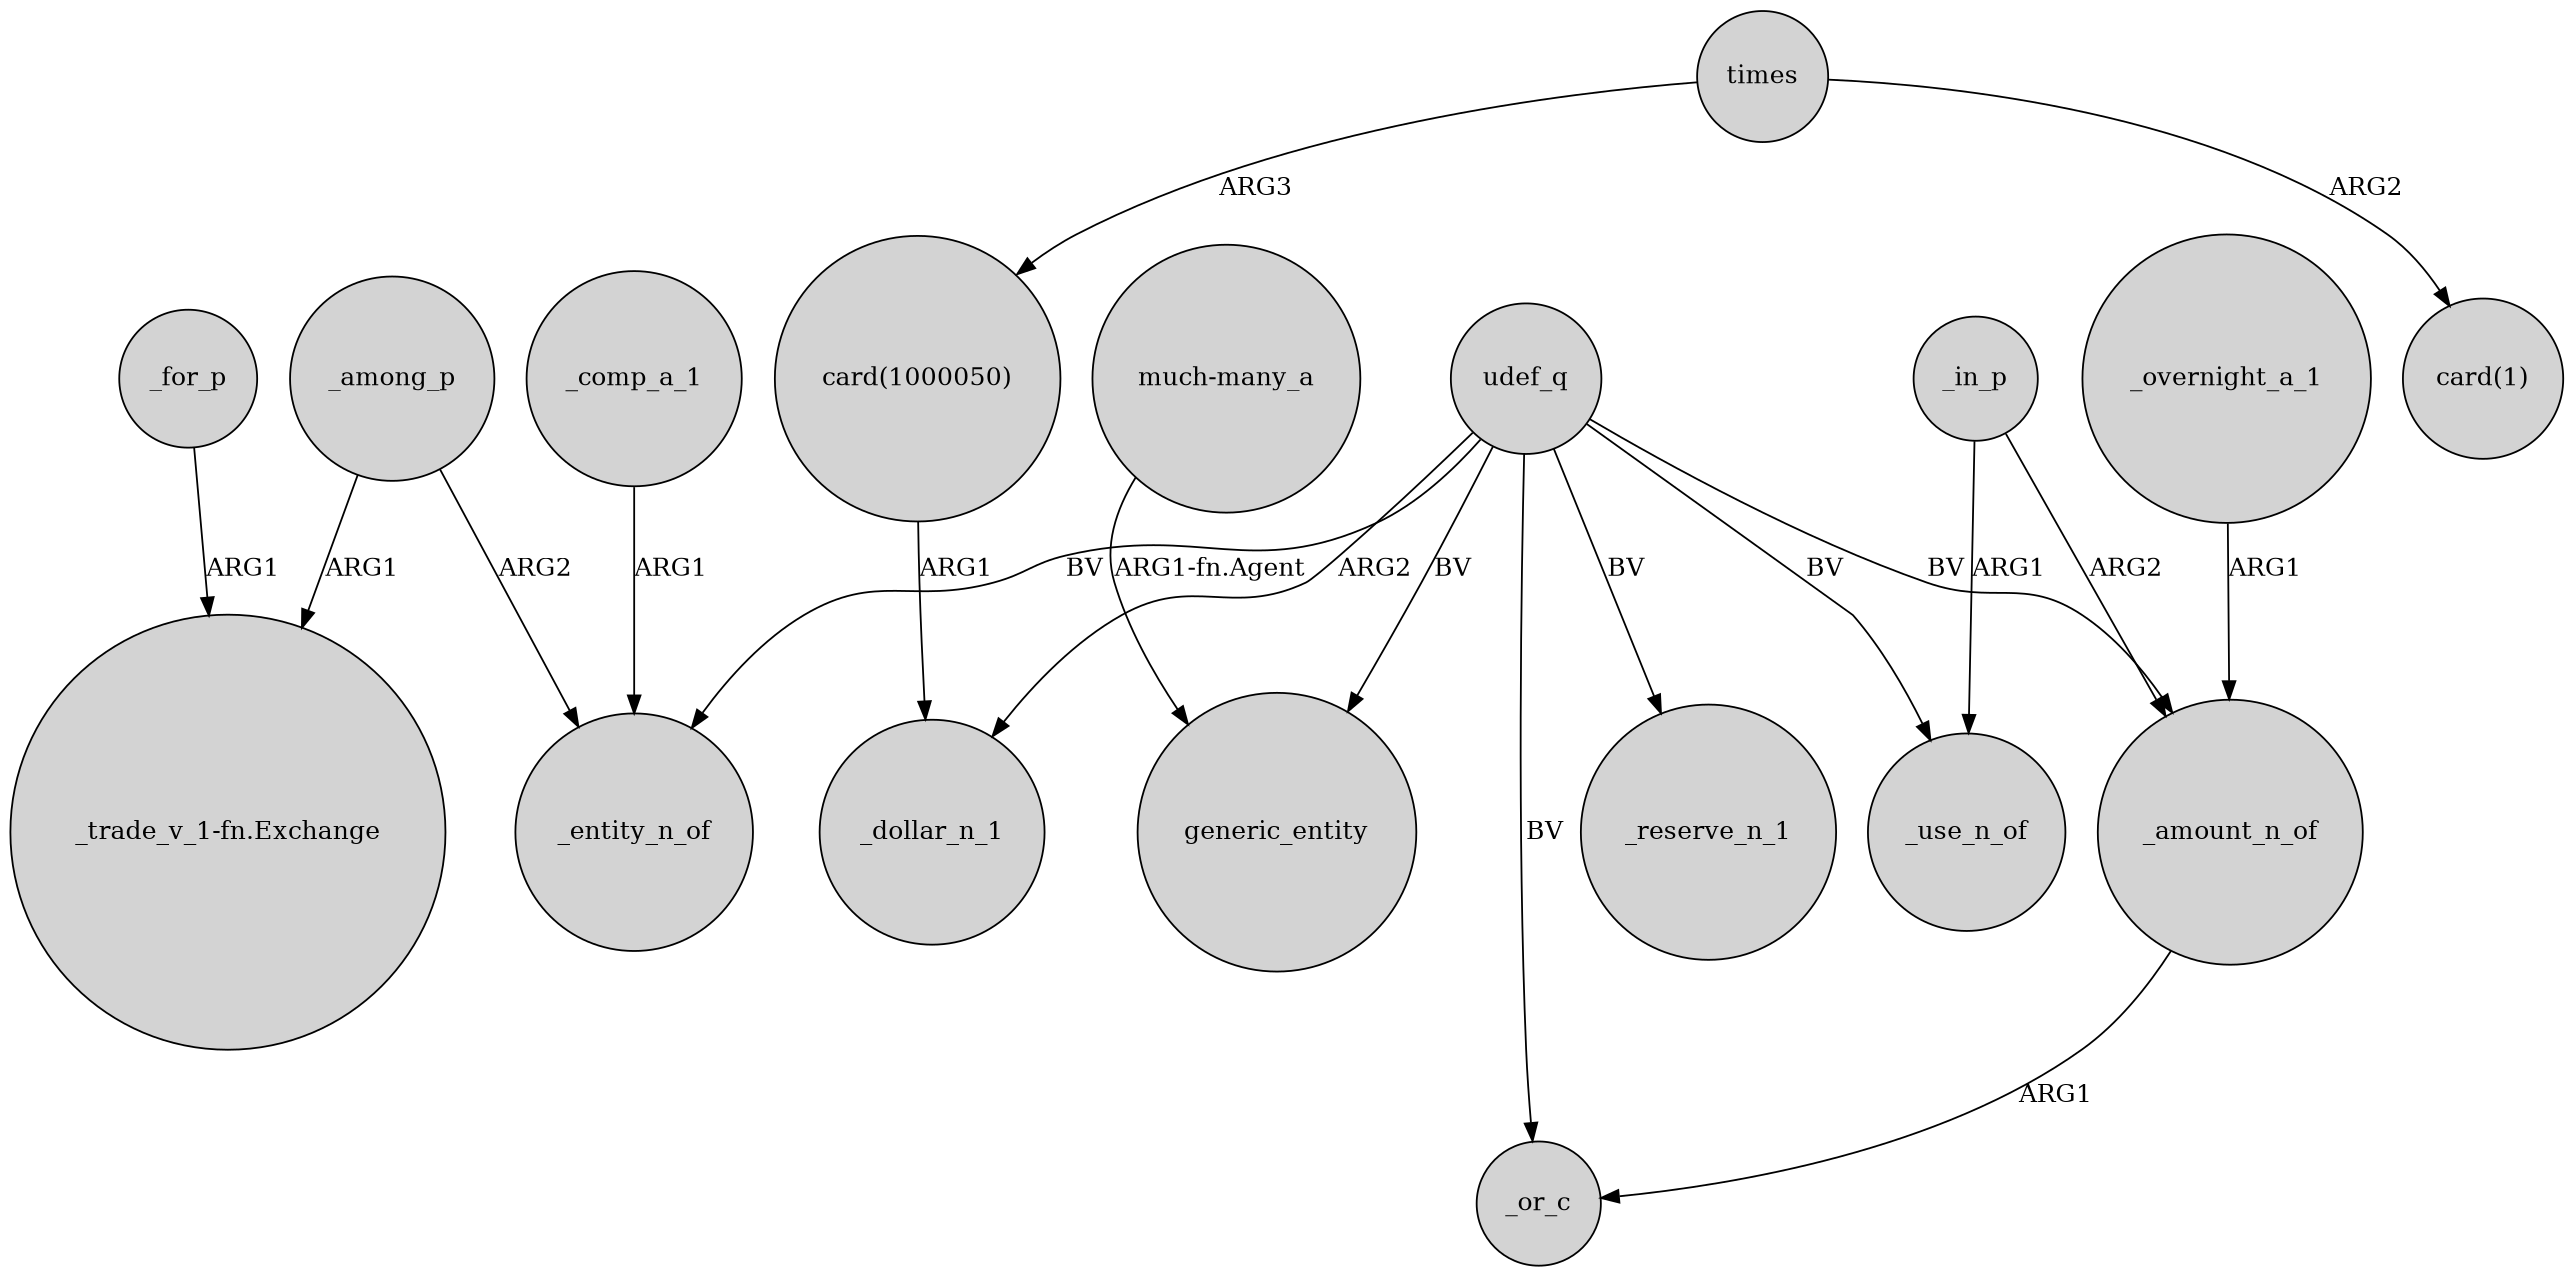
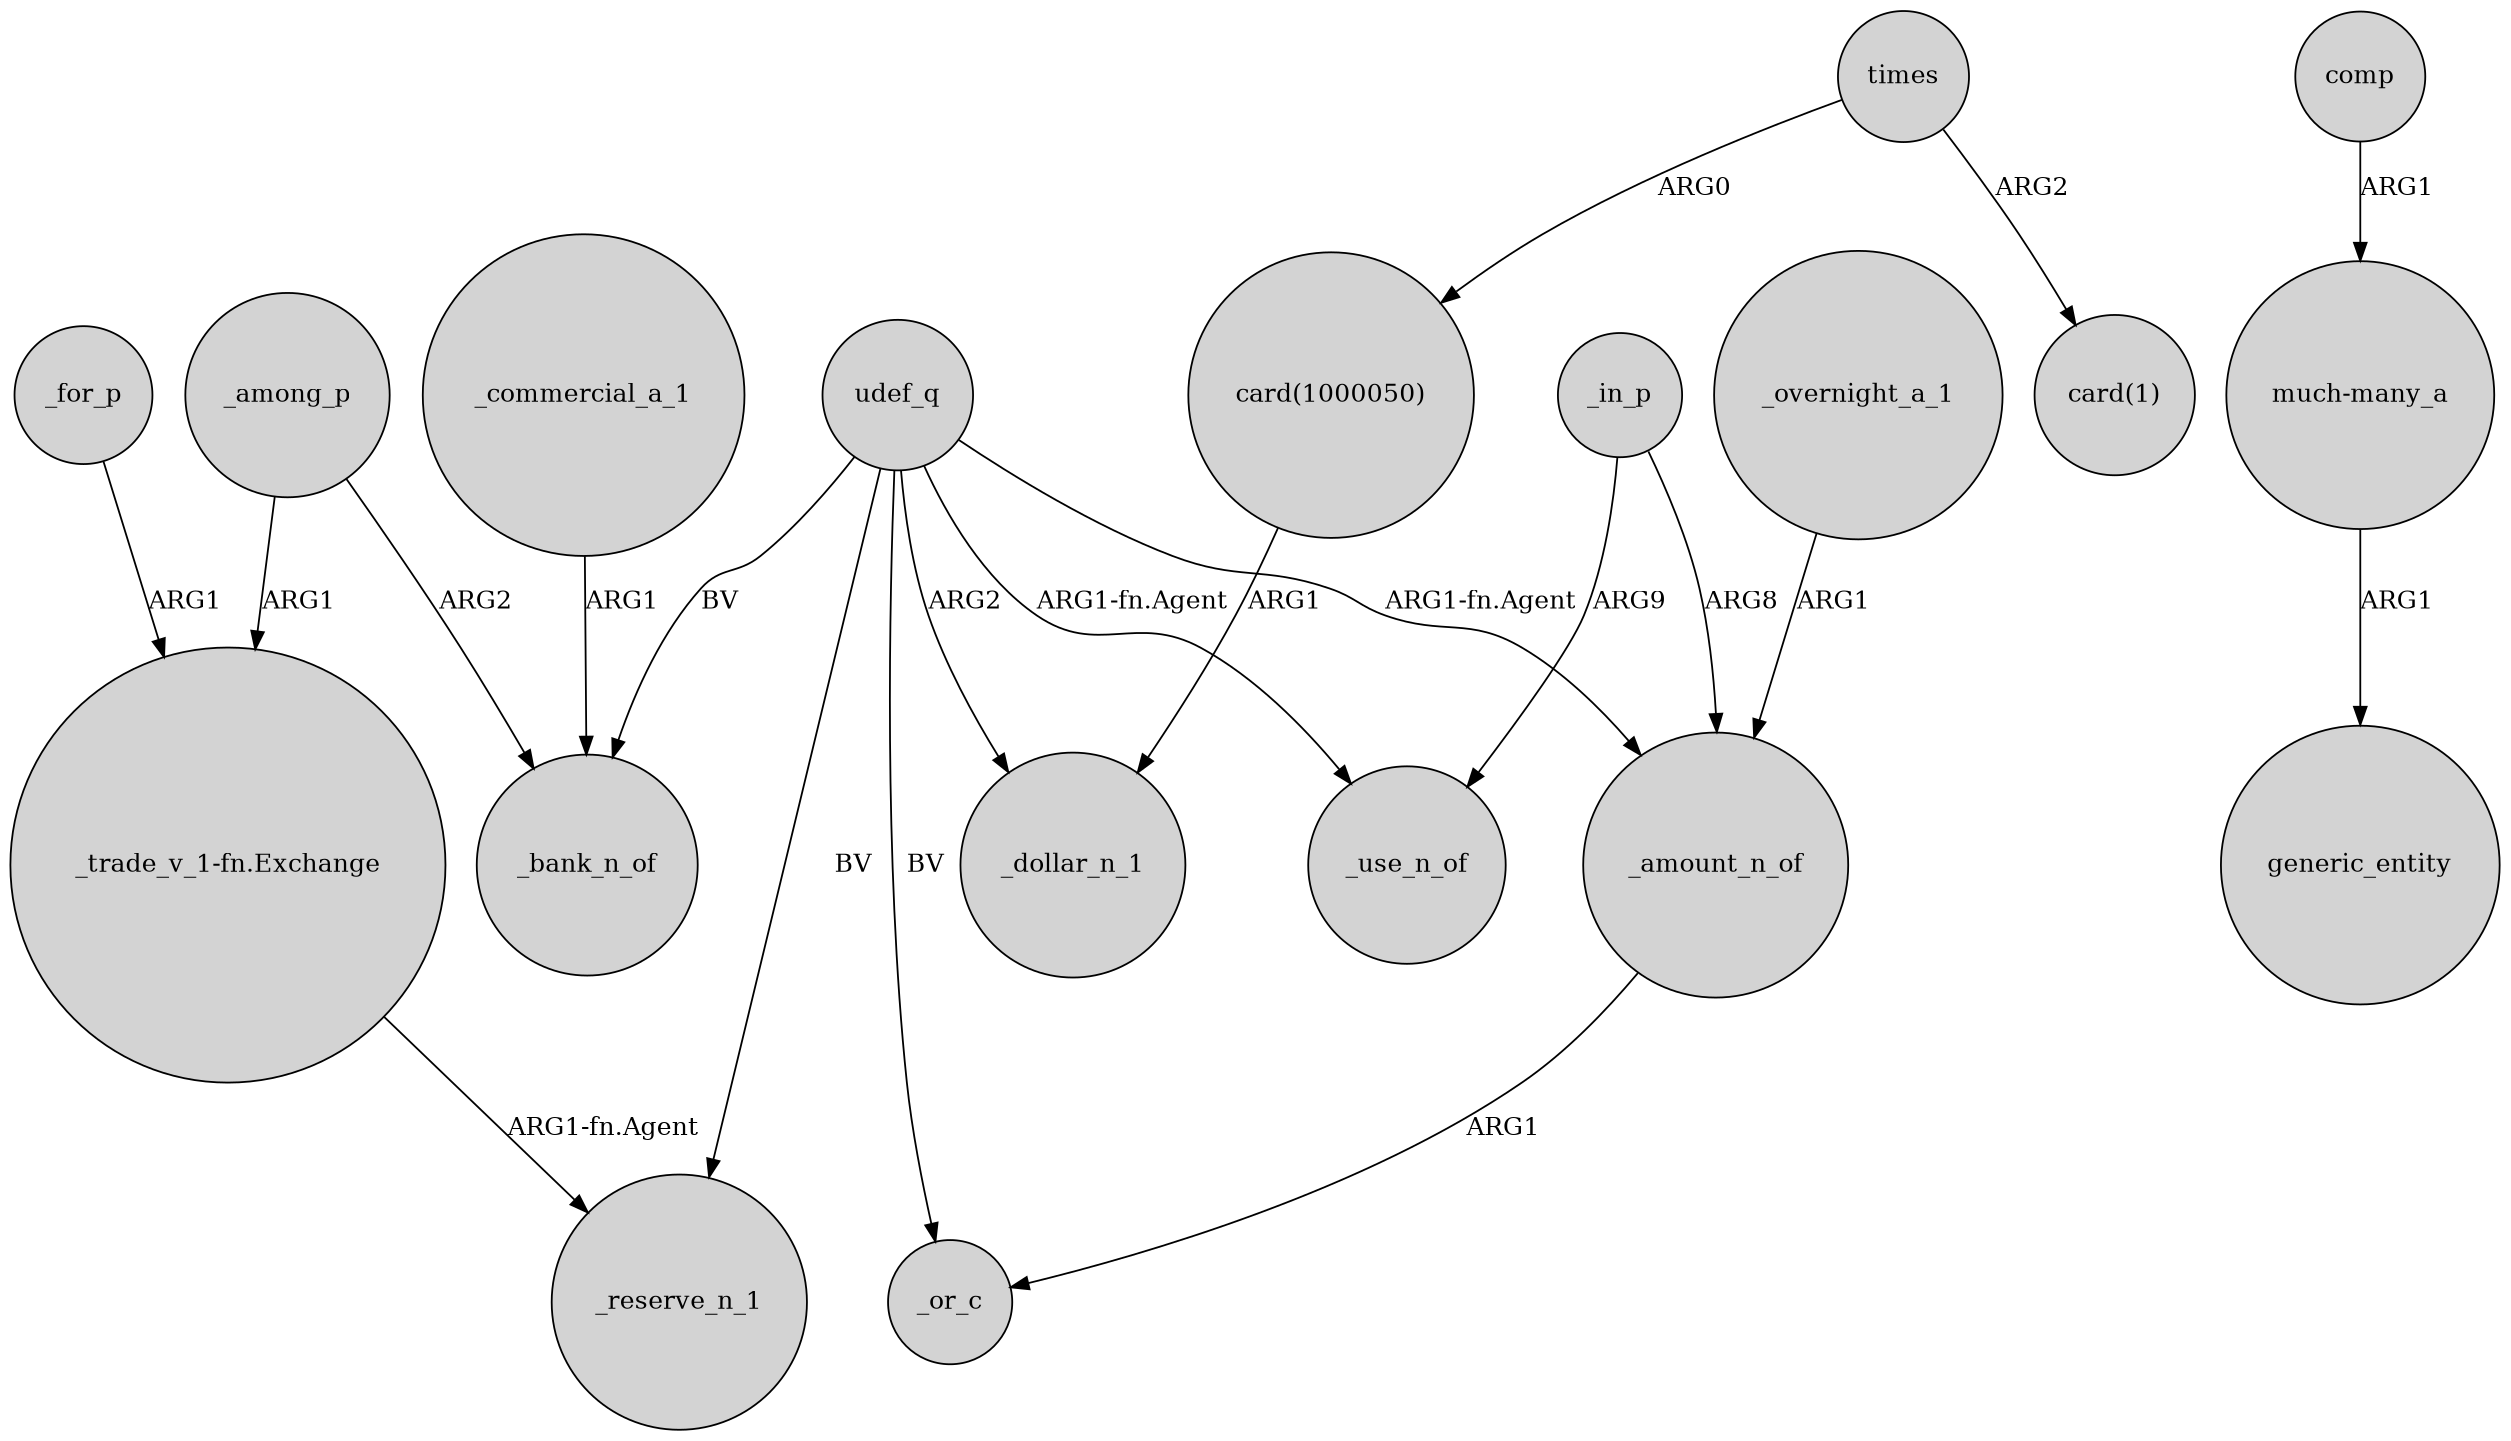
node "comp": added
edge "times" -> "card(1000050)": label "ARG3" -> "ARG0"
node "_comp_a_1": label "_comp_a_1" -> "_commercial_a_1"
edge "much-many_a" -> "generic_entity": label "ARG1-fn.Agent" -> "ARG1"
edge "udef_q" -> "_use_n_of": label "BV" -> "ARG1-fn.Agent"
edge "udef_q" -> "_amount_n_of": label "BV" -> "ARG1-fn.Agent"
edge "_in_p" -> "_use_n_of": label "ARG1" -> "ARG9"
edge "_in_p" -> "_amount_n_of": label "ARG2" -> "ARG8"
edge "udef_q" -> "generic_entity": removed, label "BV"
node "_entity_n_of": label "_entity_n_of" -> "_bank_n_of"
edge "_trade_v_1-fn.Exchange" -> "_reserve_n_1": added, label "ARG1-fn.Agent"
